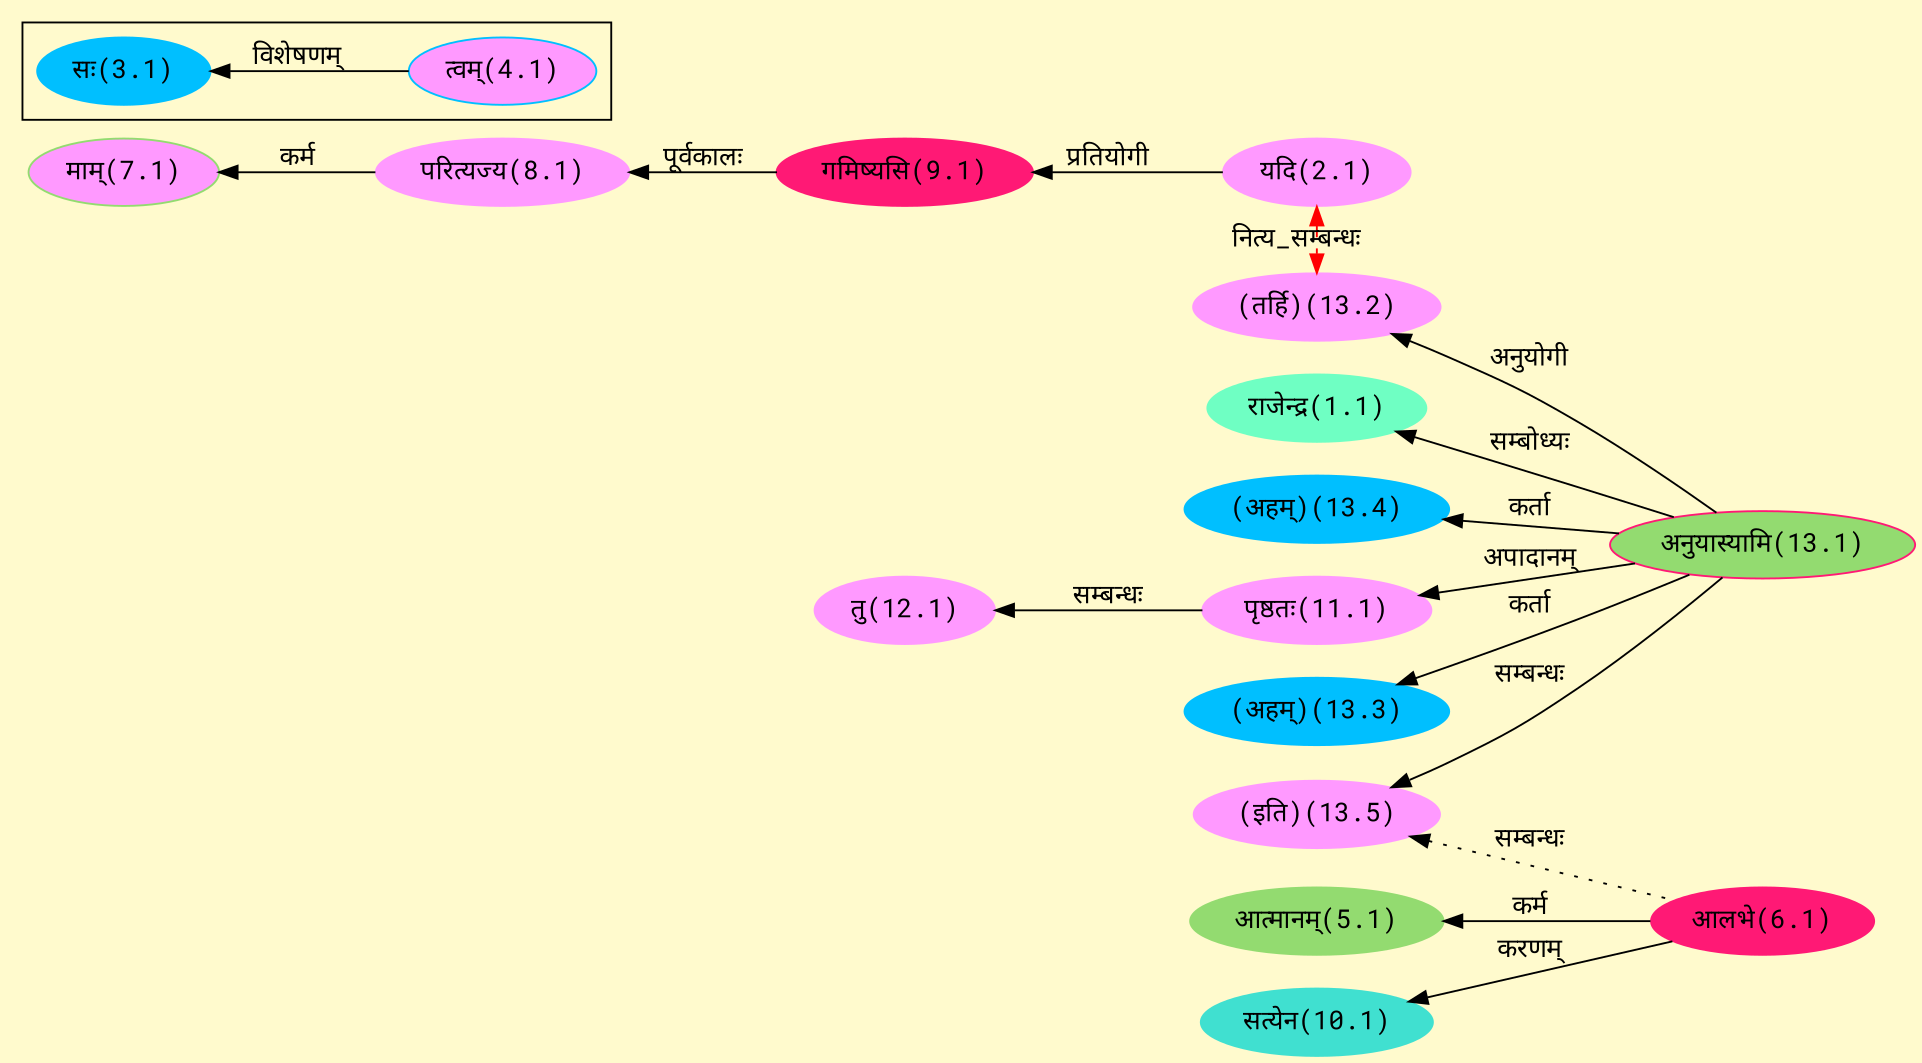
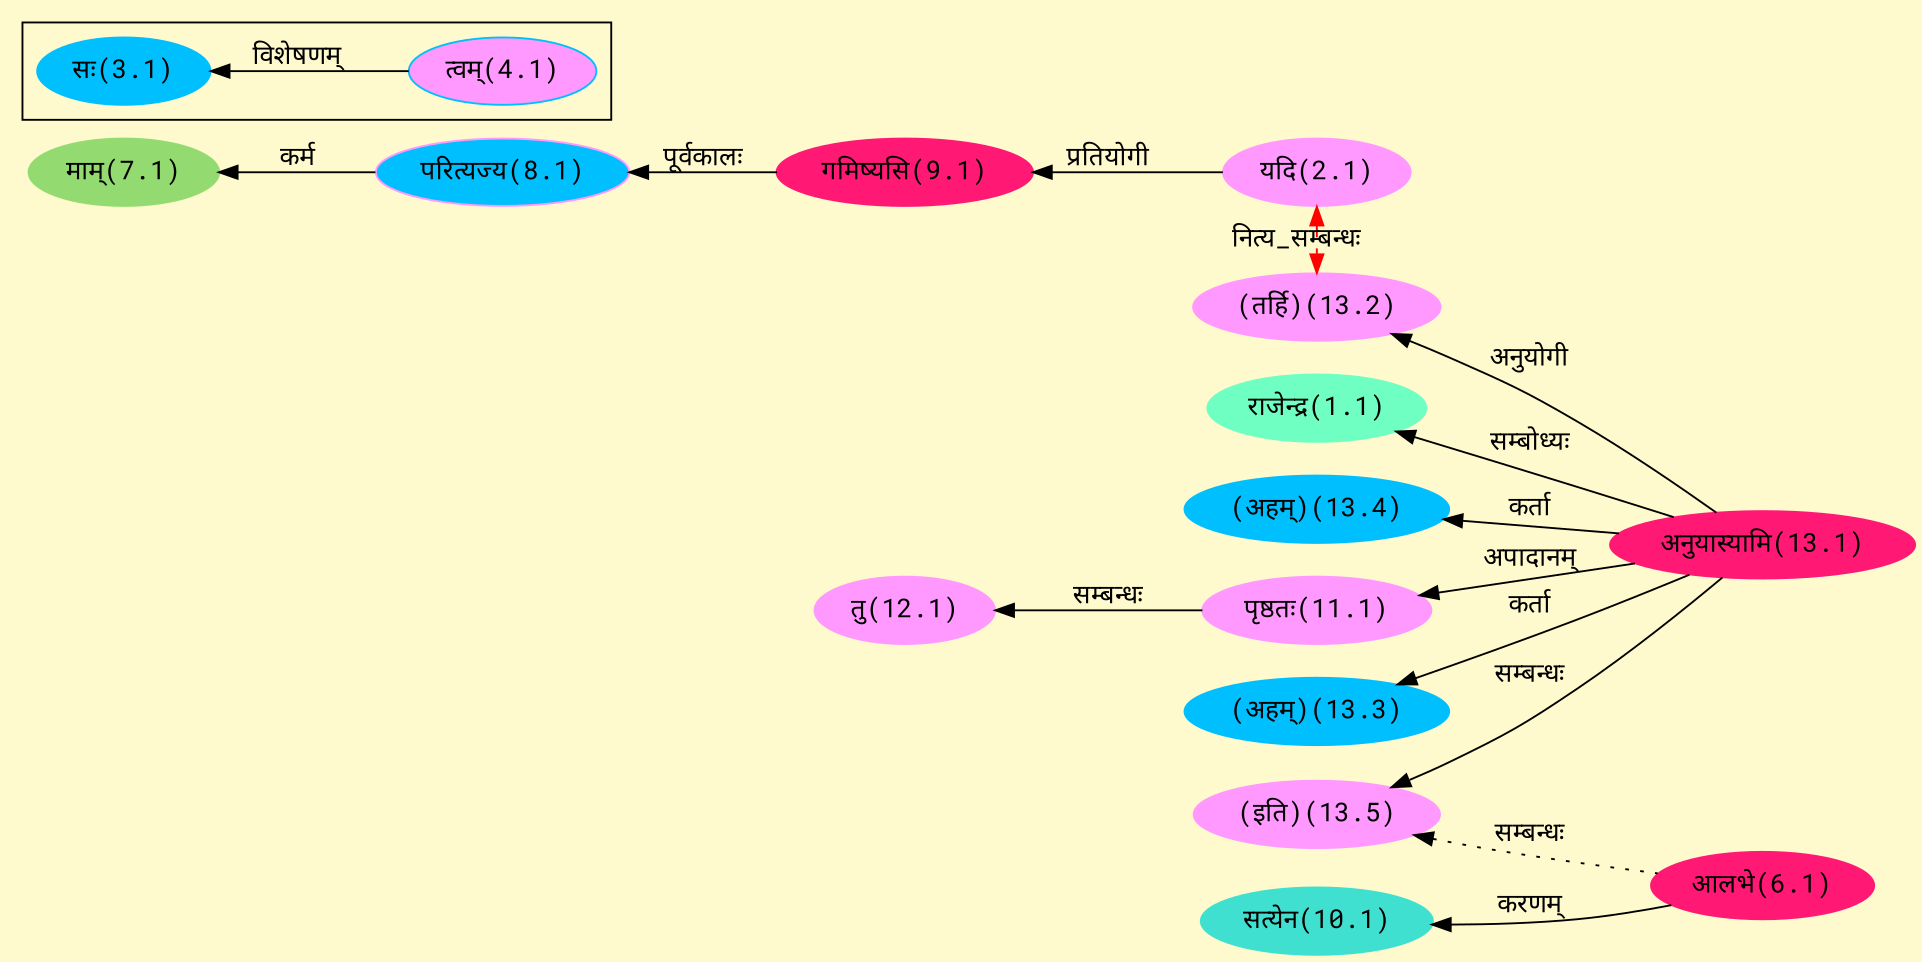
node "माम्(7.1)": fillcolor #ff99ff -> #93db70
node "परित्यज्य(8.1)": fillcolor #ff99ff -> #00bfff
node "अनुयास्यामि(13.1)": fillcolor #93db70 -> #ff1975
node "आत्मानम्(5.1)": removed
